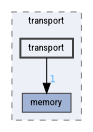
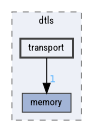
cluster "transport": label "transport" -> "dtls"
